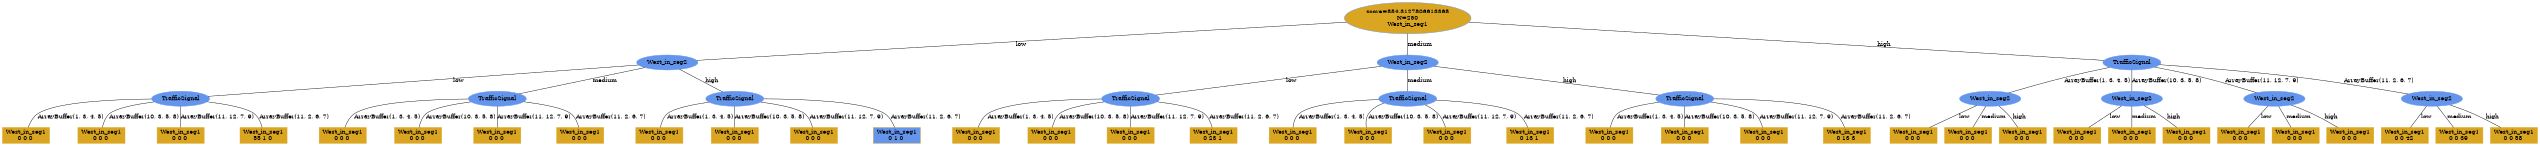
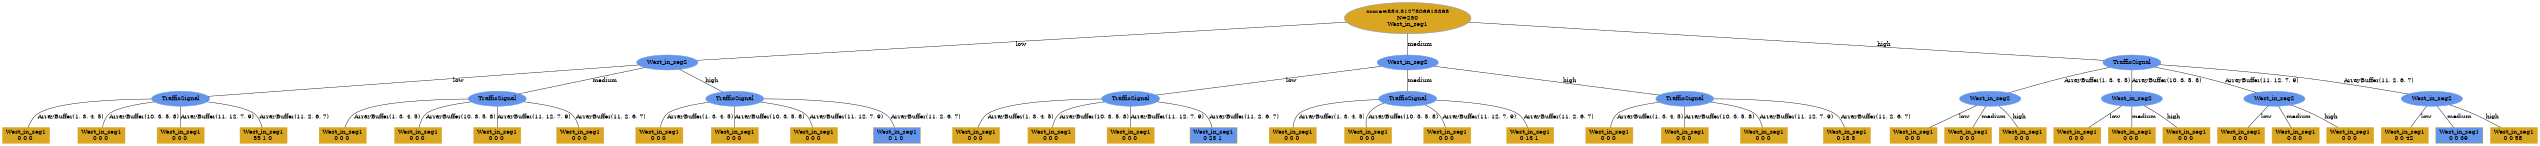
node "West_in_seg1 0 23 1": fillcolor goldenrod -> cornflowerblue
node "West_in_seg1 0 0 39": fillcolor goldenrod -> cornflowerblue
